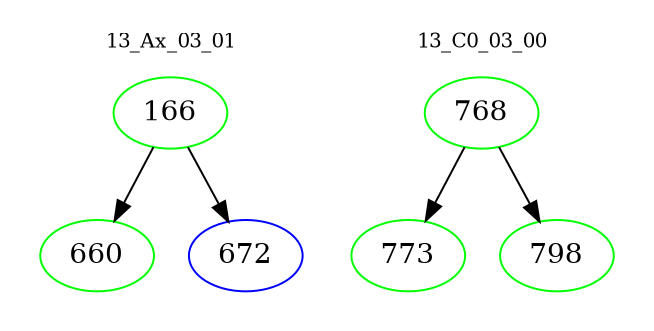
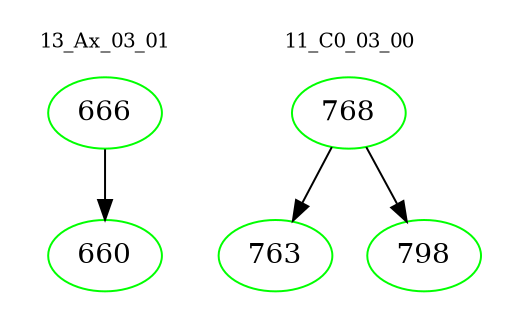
cluster "13_C0_03_00": label "13_C0_03_00" -> "11_C0_03_00"
node "166": label "166" -> "666"
node "672": removed
node "773": label "773" -> "763"
